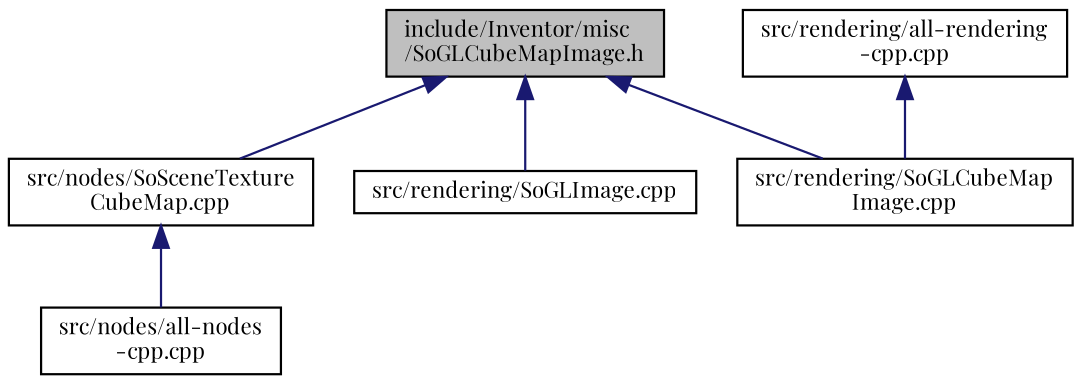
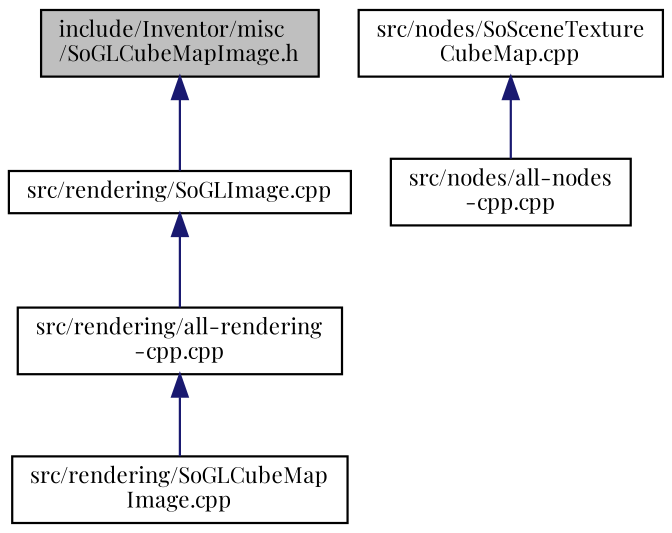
edge "src/nodes/SoSceneTexture CubeMap.cpp" -> "include/Inventor/misc /SoGLCubeMapImage.h": removed
edge "src/rendering/SoGLCubeMap Image.cpp" -> "include/Inventor/misc /SoGLCubeMapImage.h": removed
edge "src/rendering/all-rendering -cpp.cpp" -> "src/rendering/SoGLImage.cpp": added
